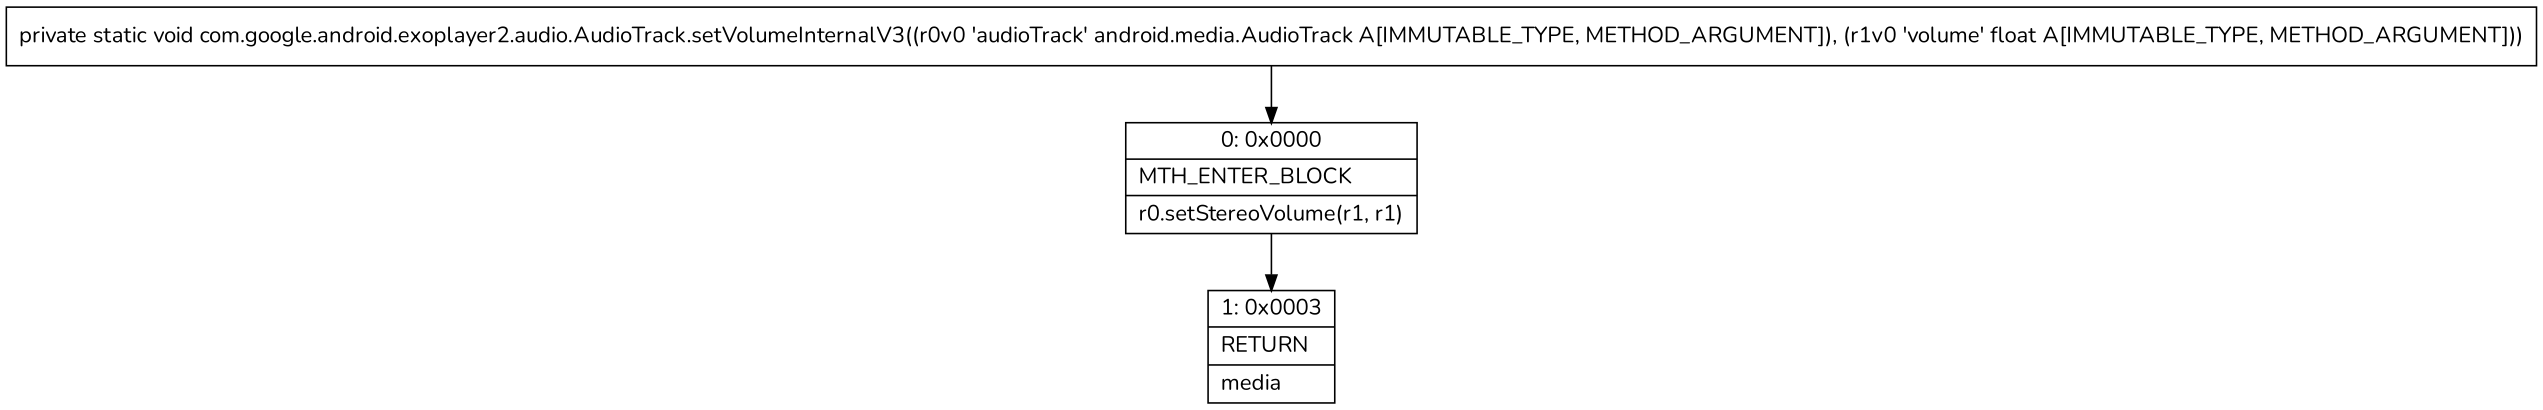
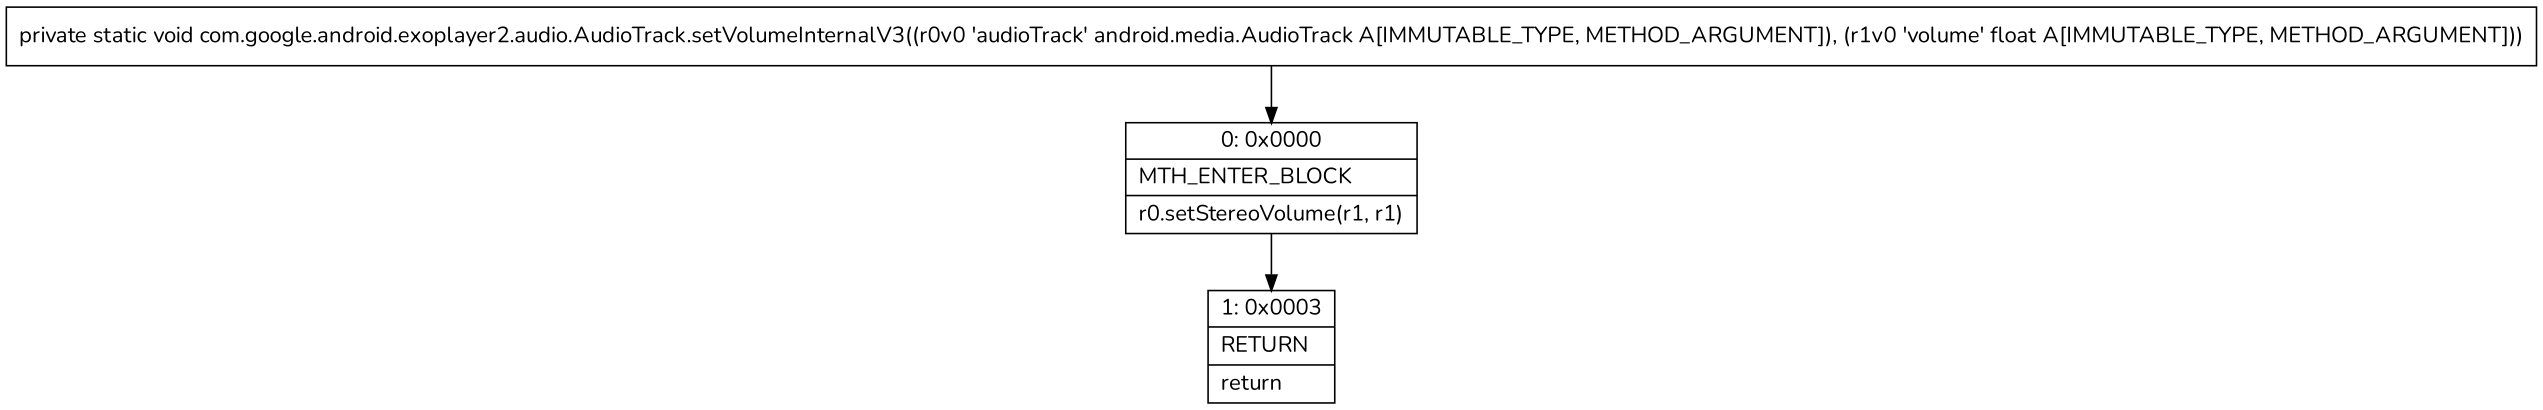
node "1: 0x0003": text "media" -> "return"
